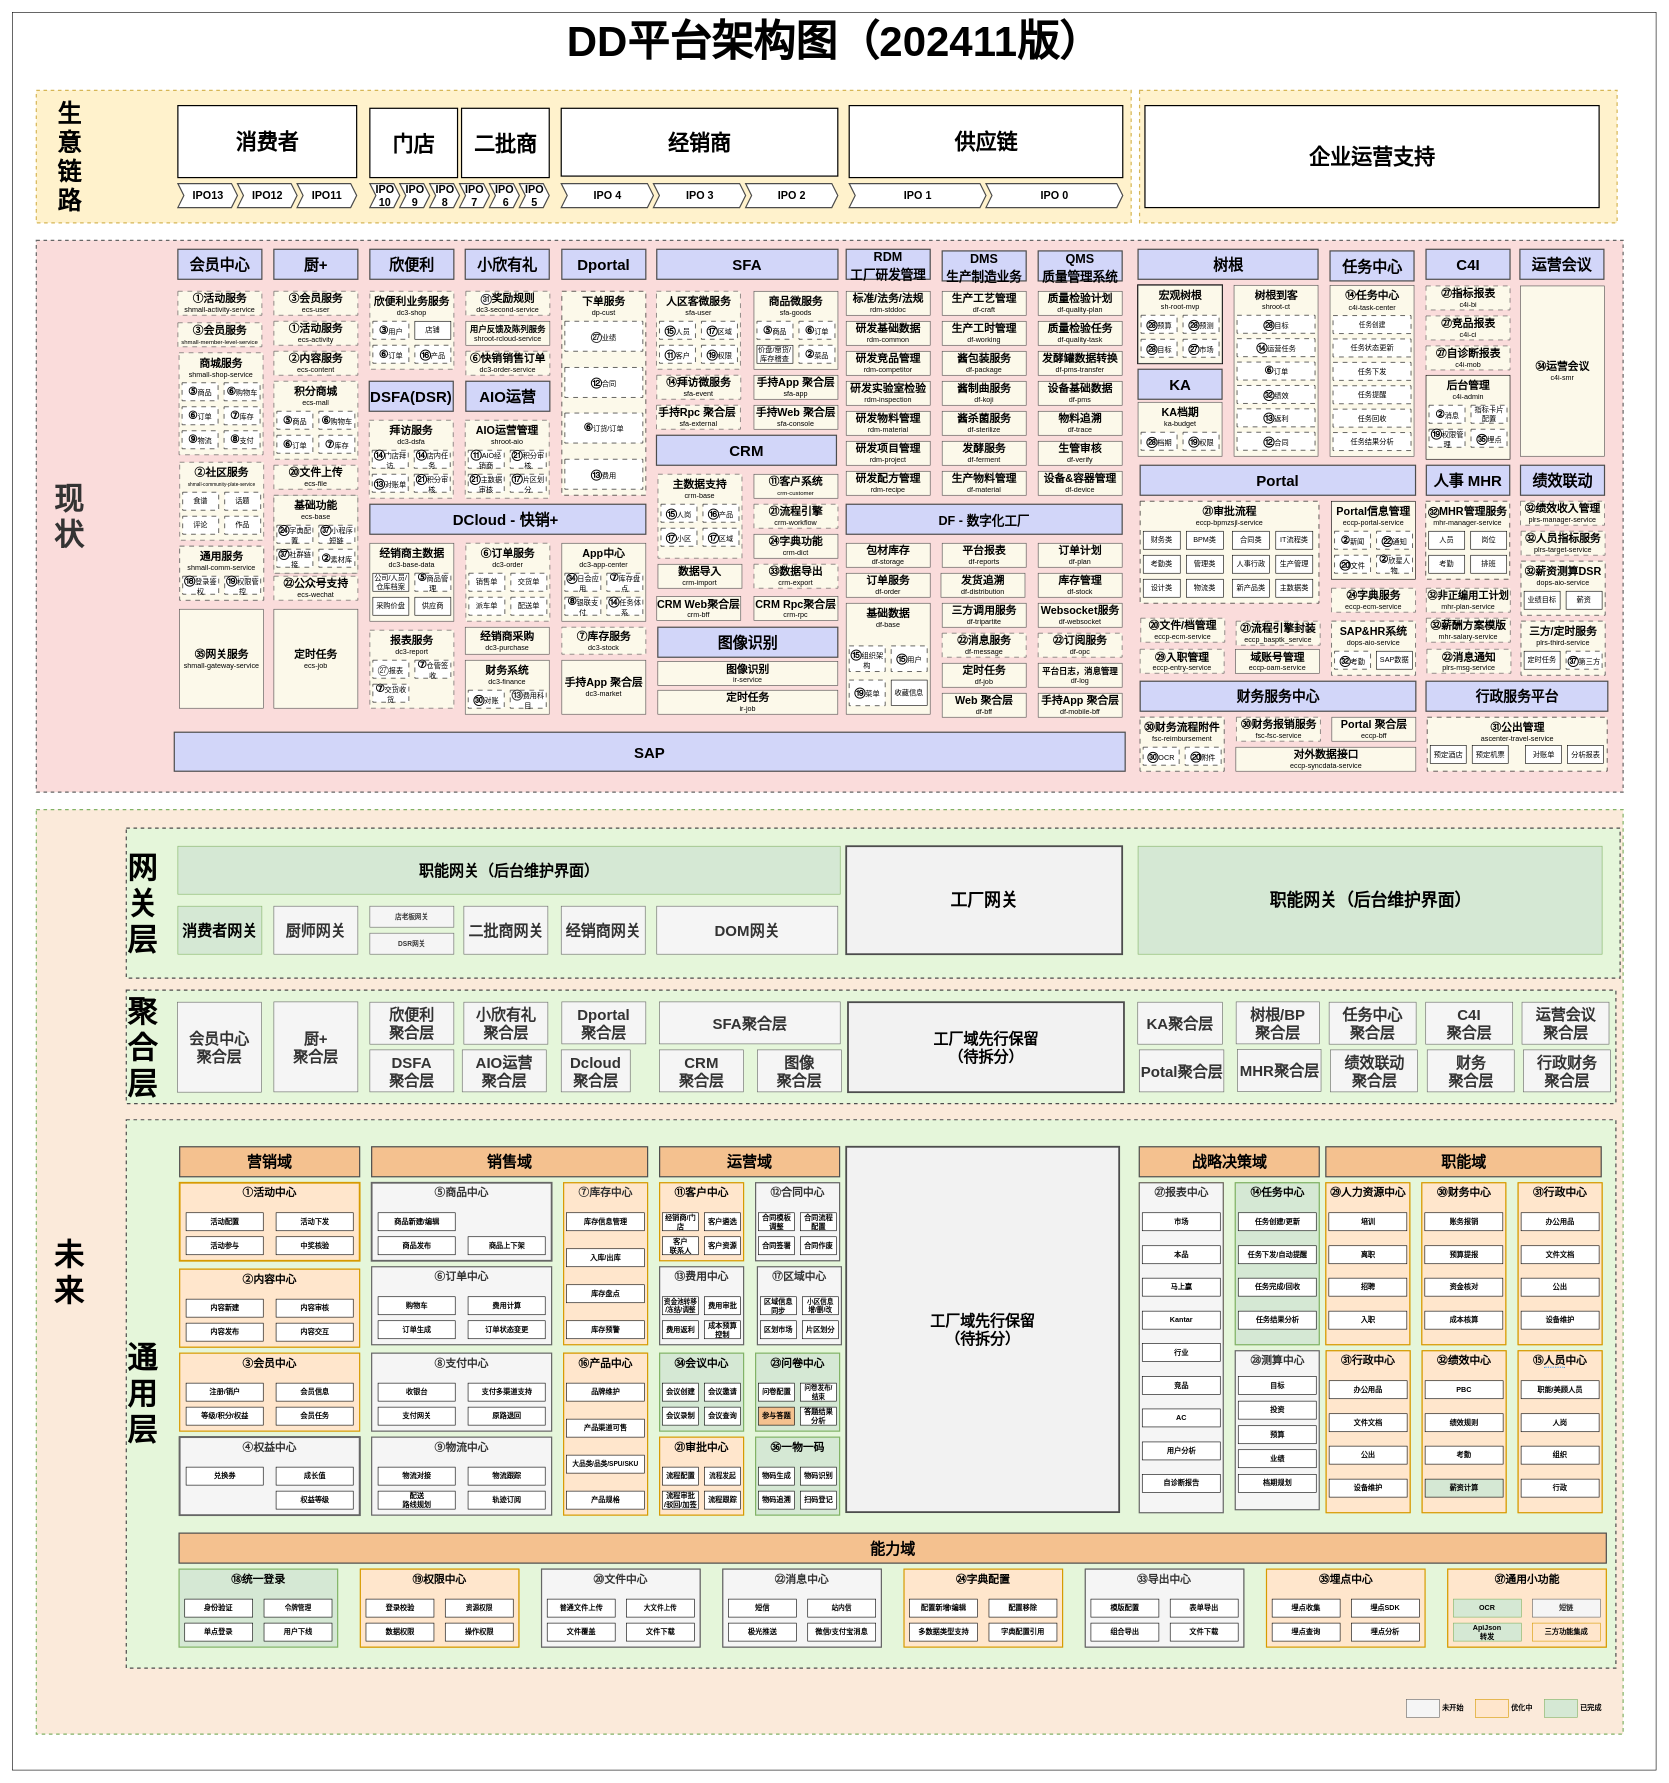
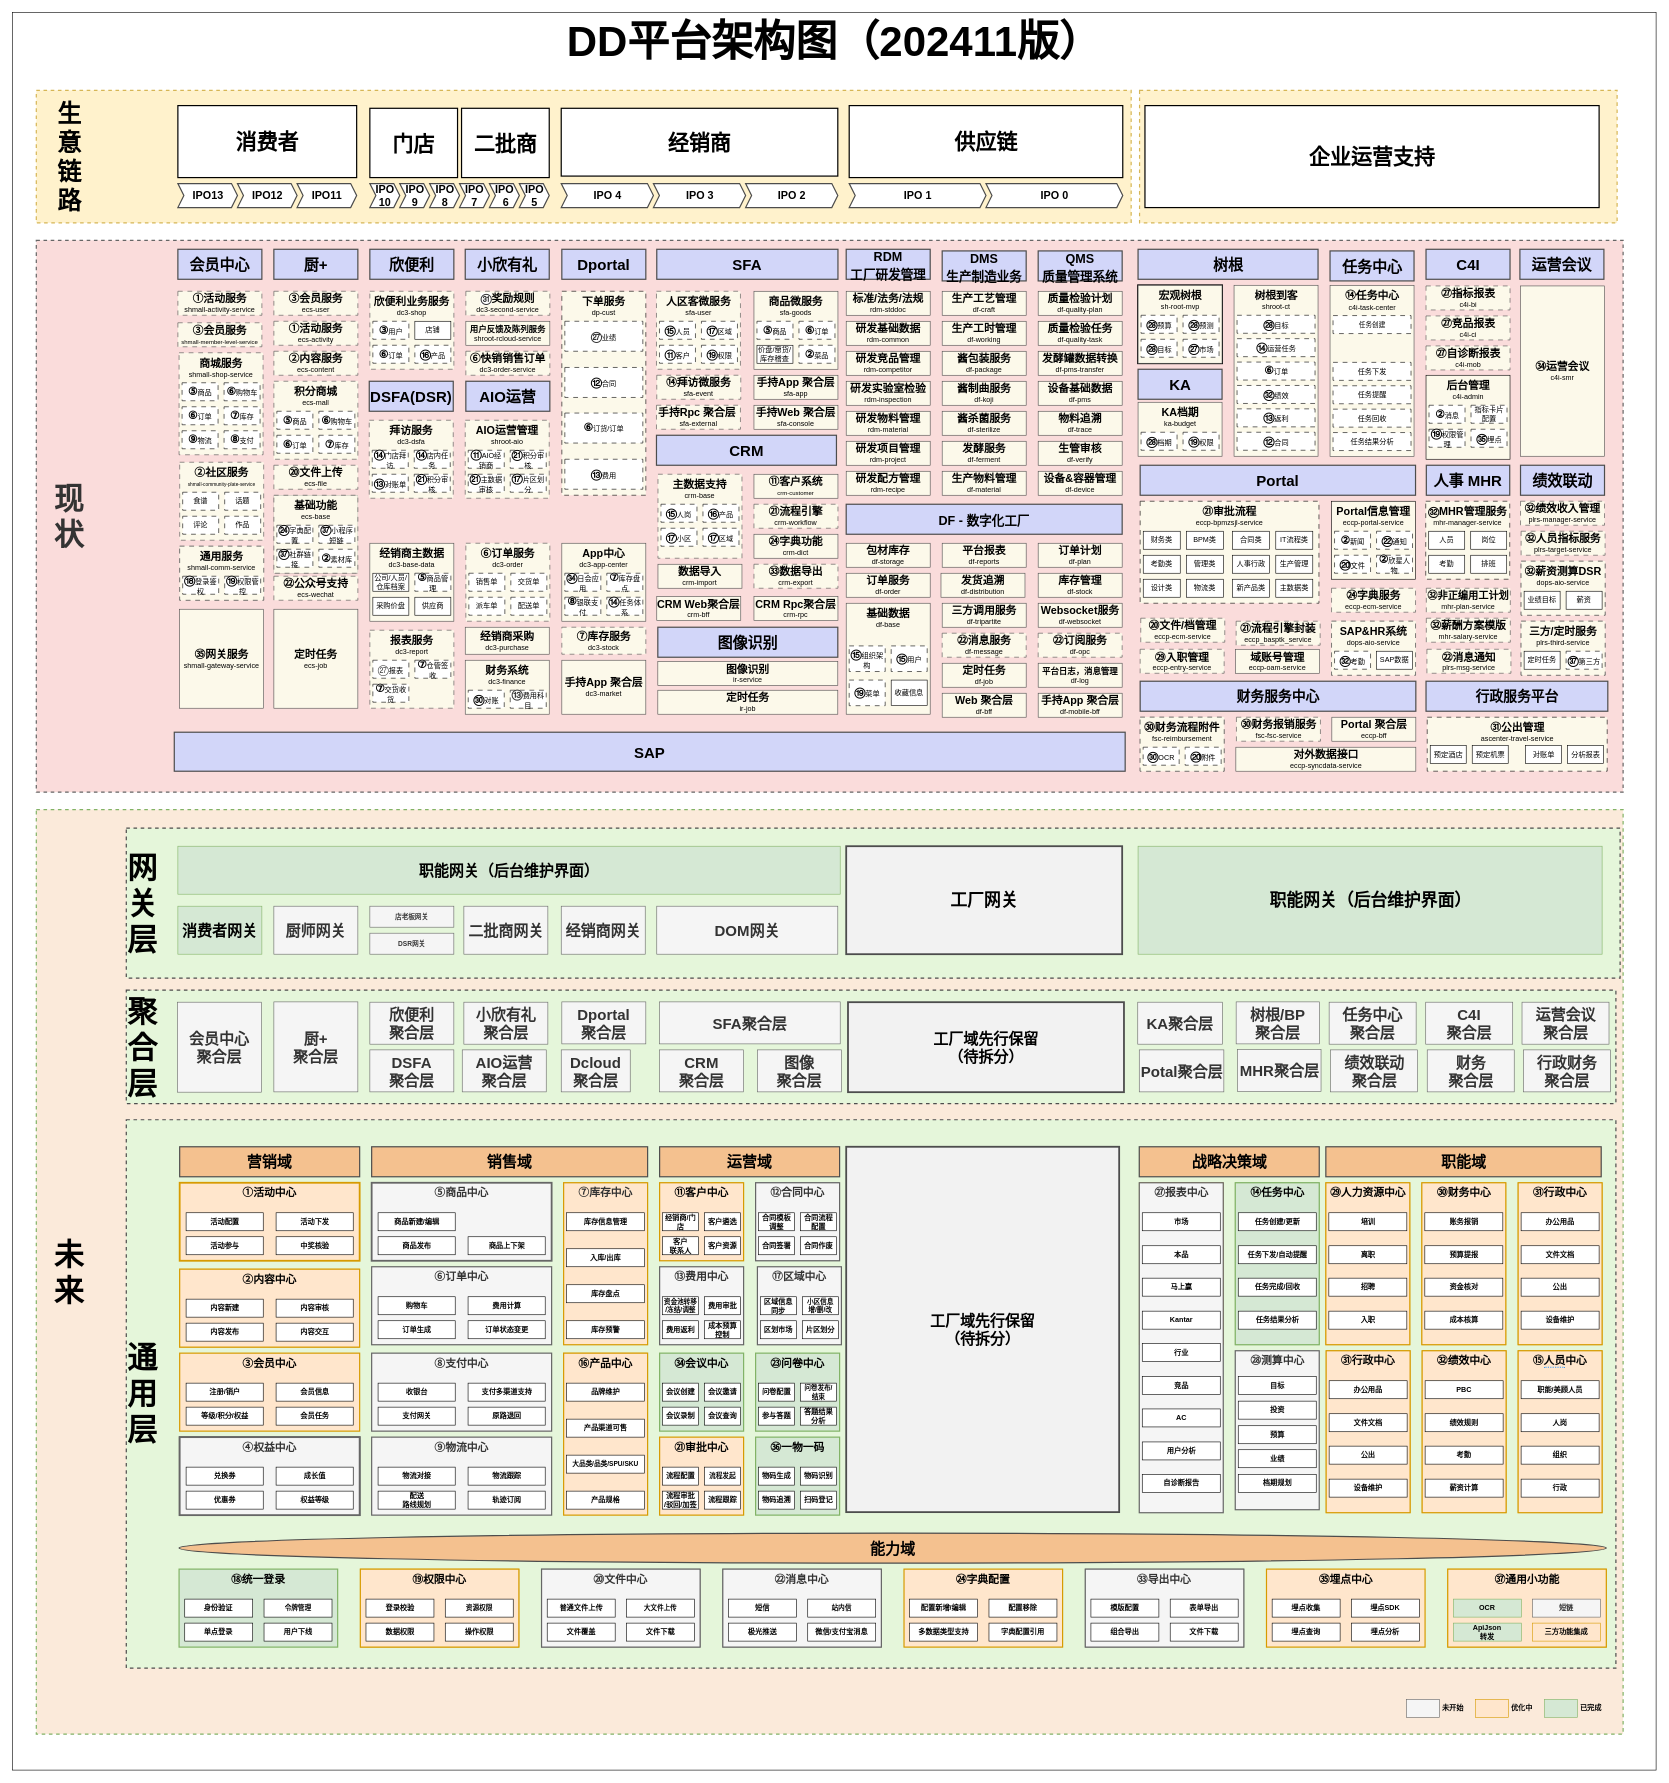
node "任务状态更新": removed
node "DCloud - 快销+": removed
node "参与答题": fillcolor #f4c18f -> #ffffff
node "薪资计算": fillcolor #d5e8d4 -> #ffffff
node "优惠券": added
node "能力域": shape rectangle -> ellipse
